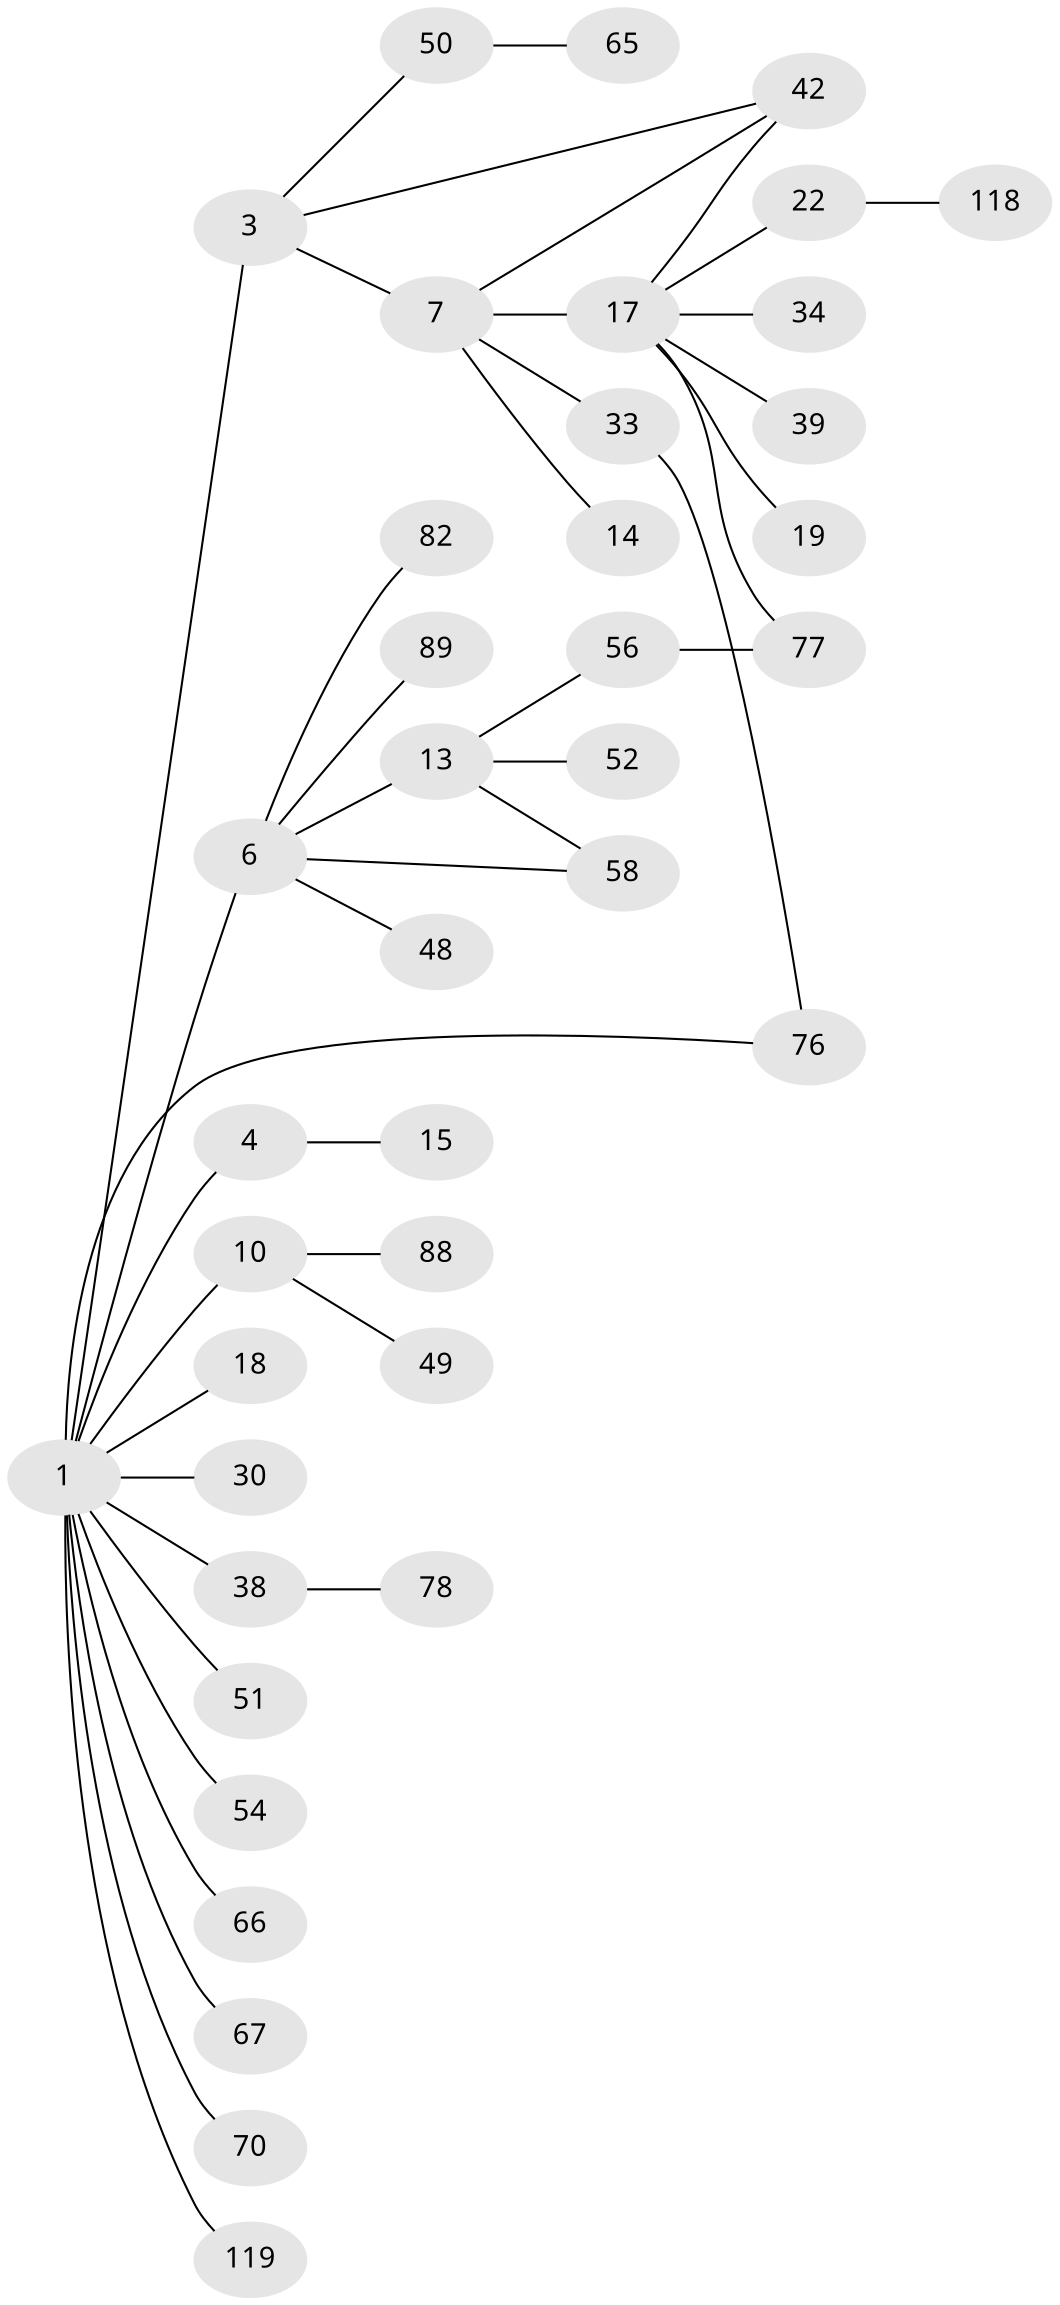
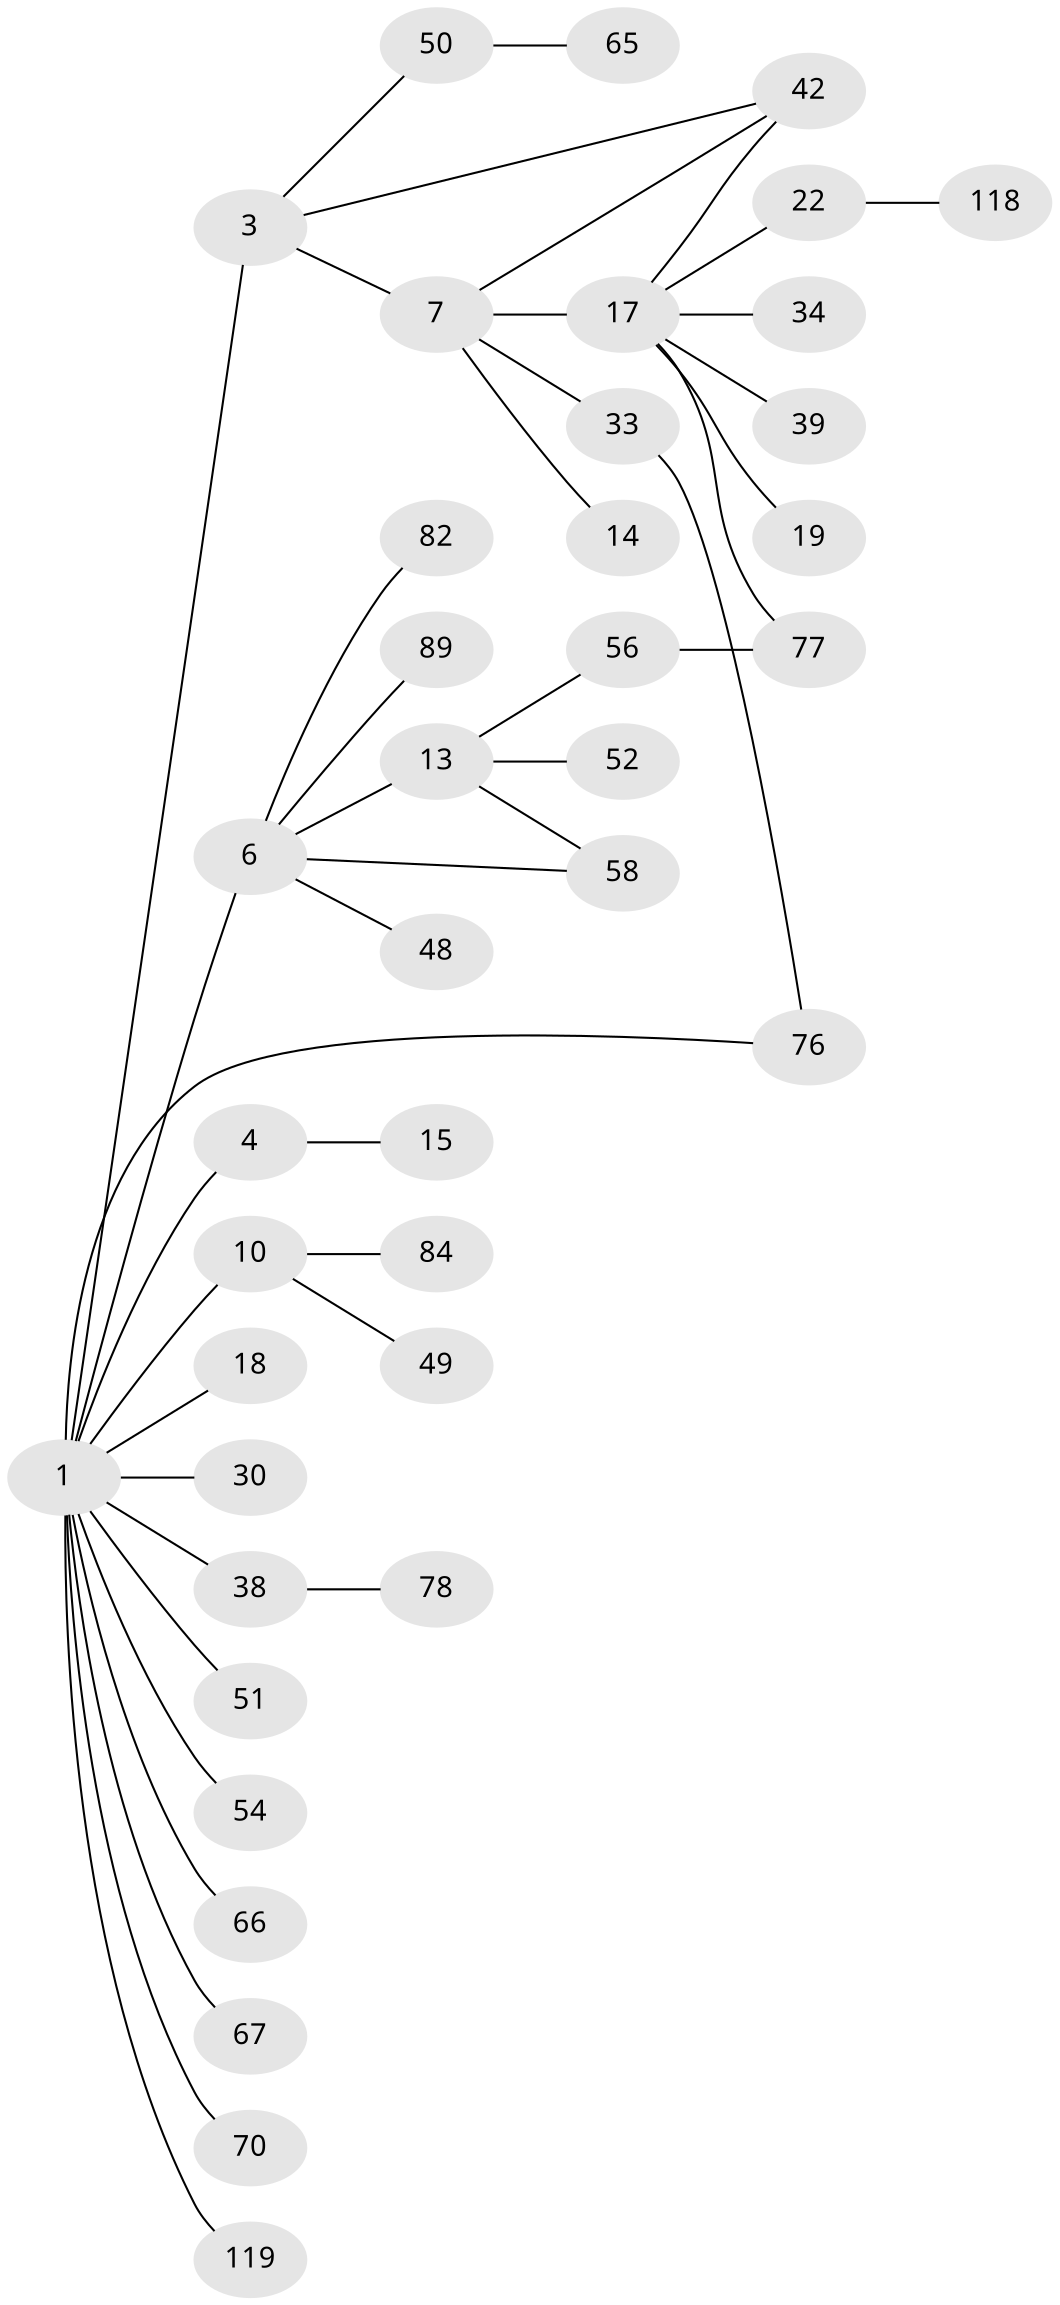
node "88": label "88" -> "84"
